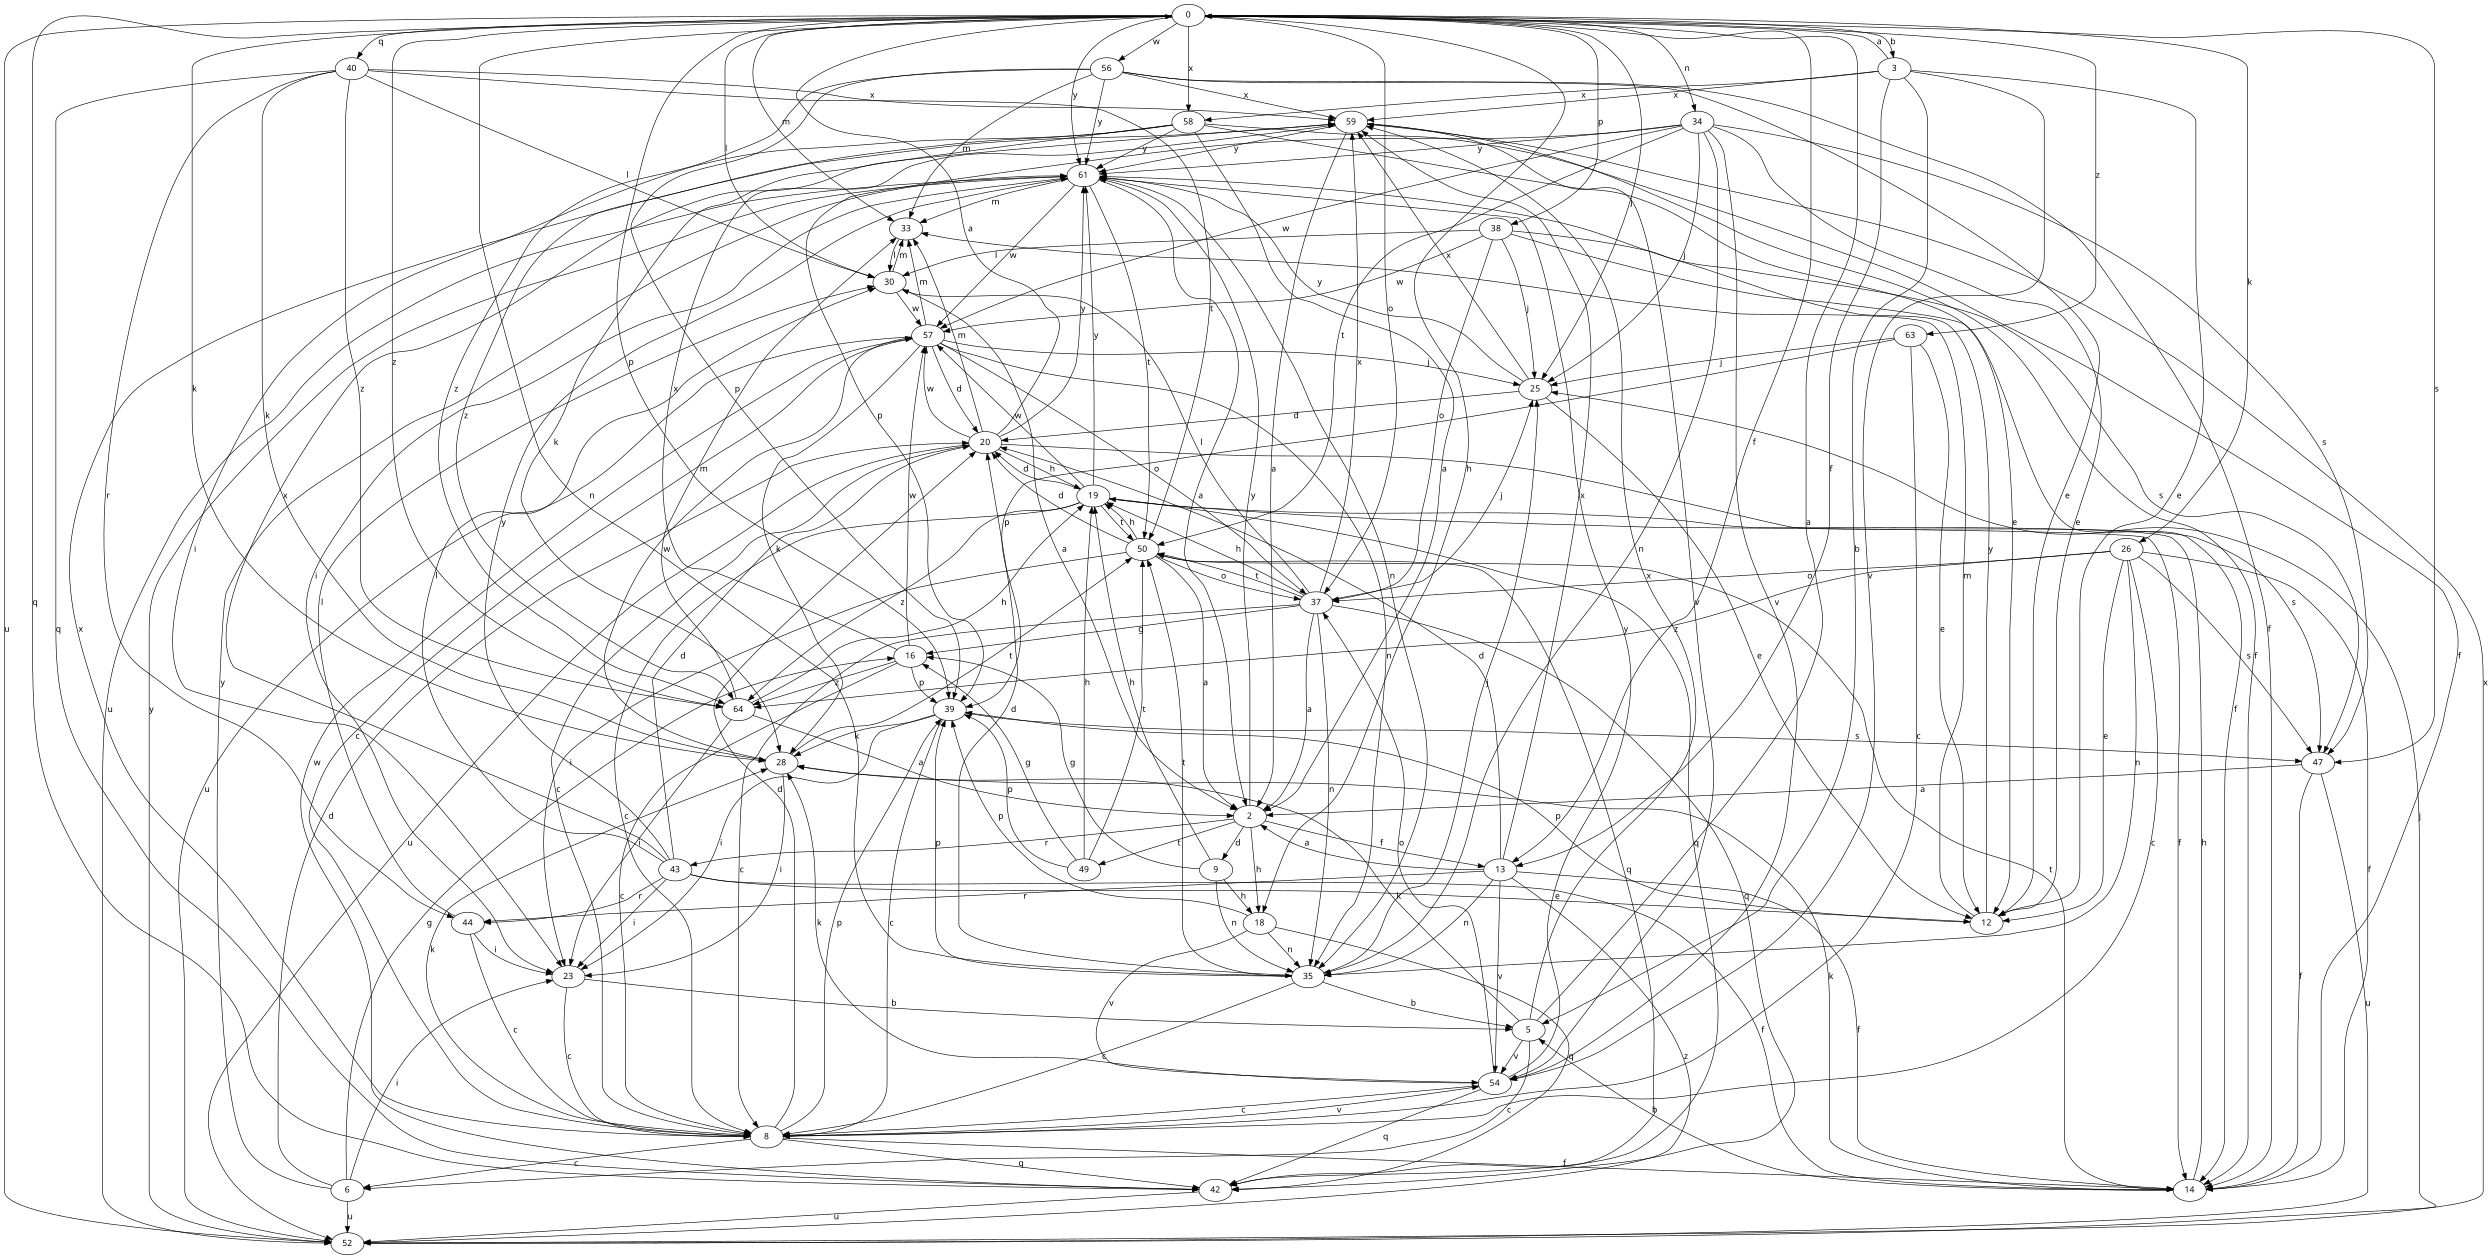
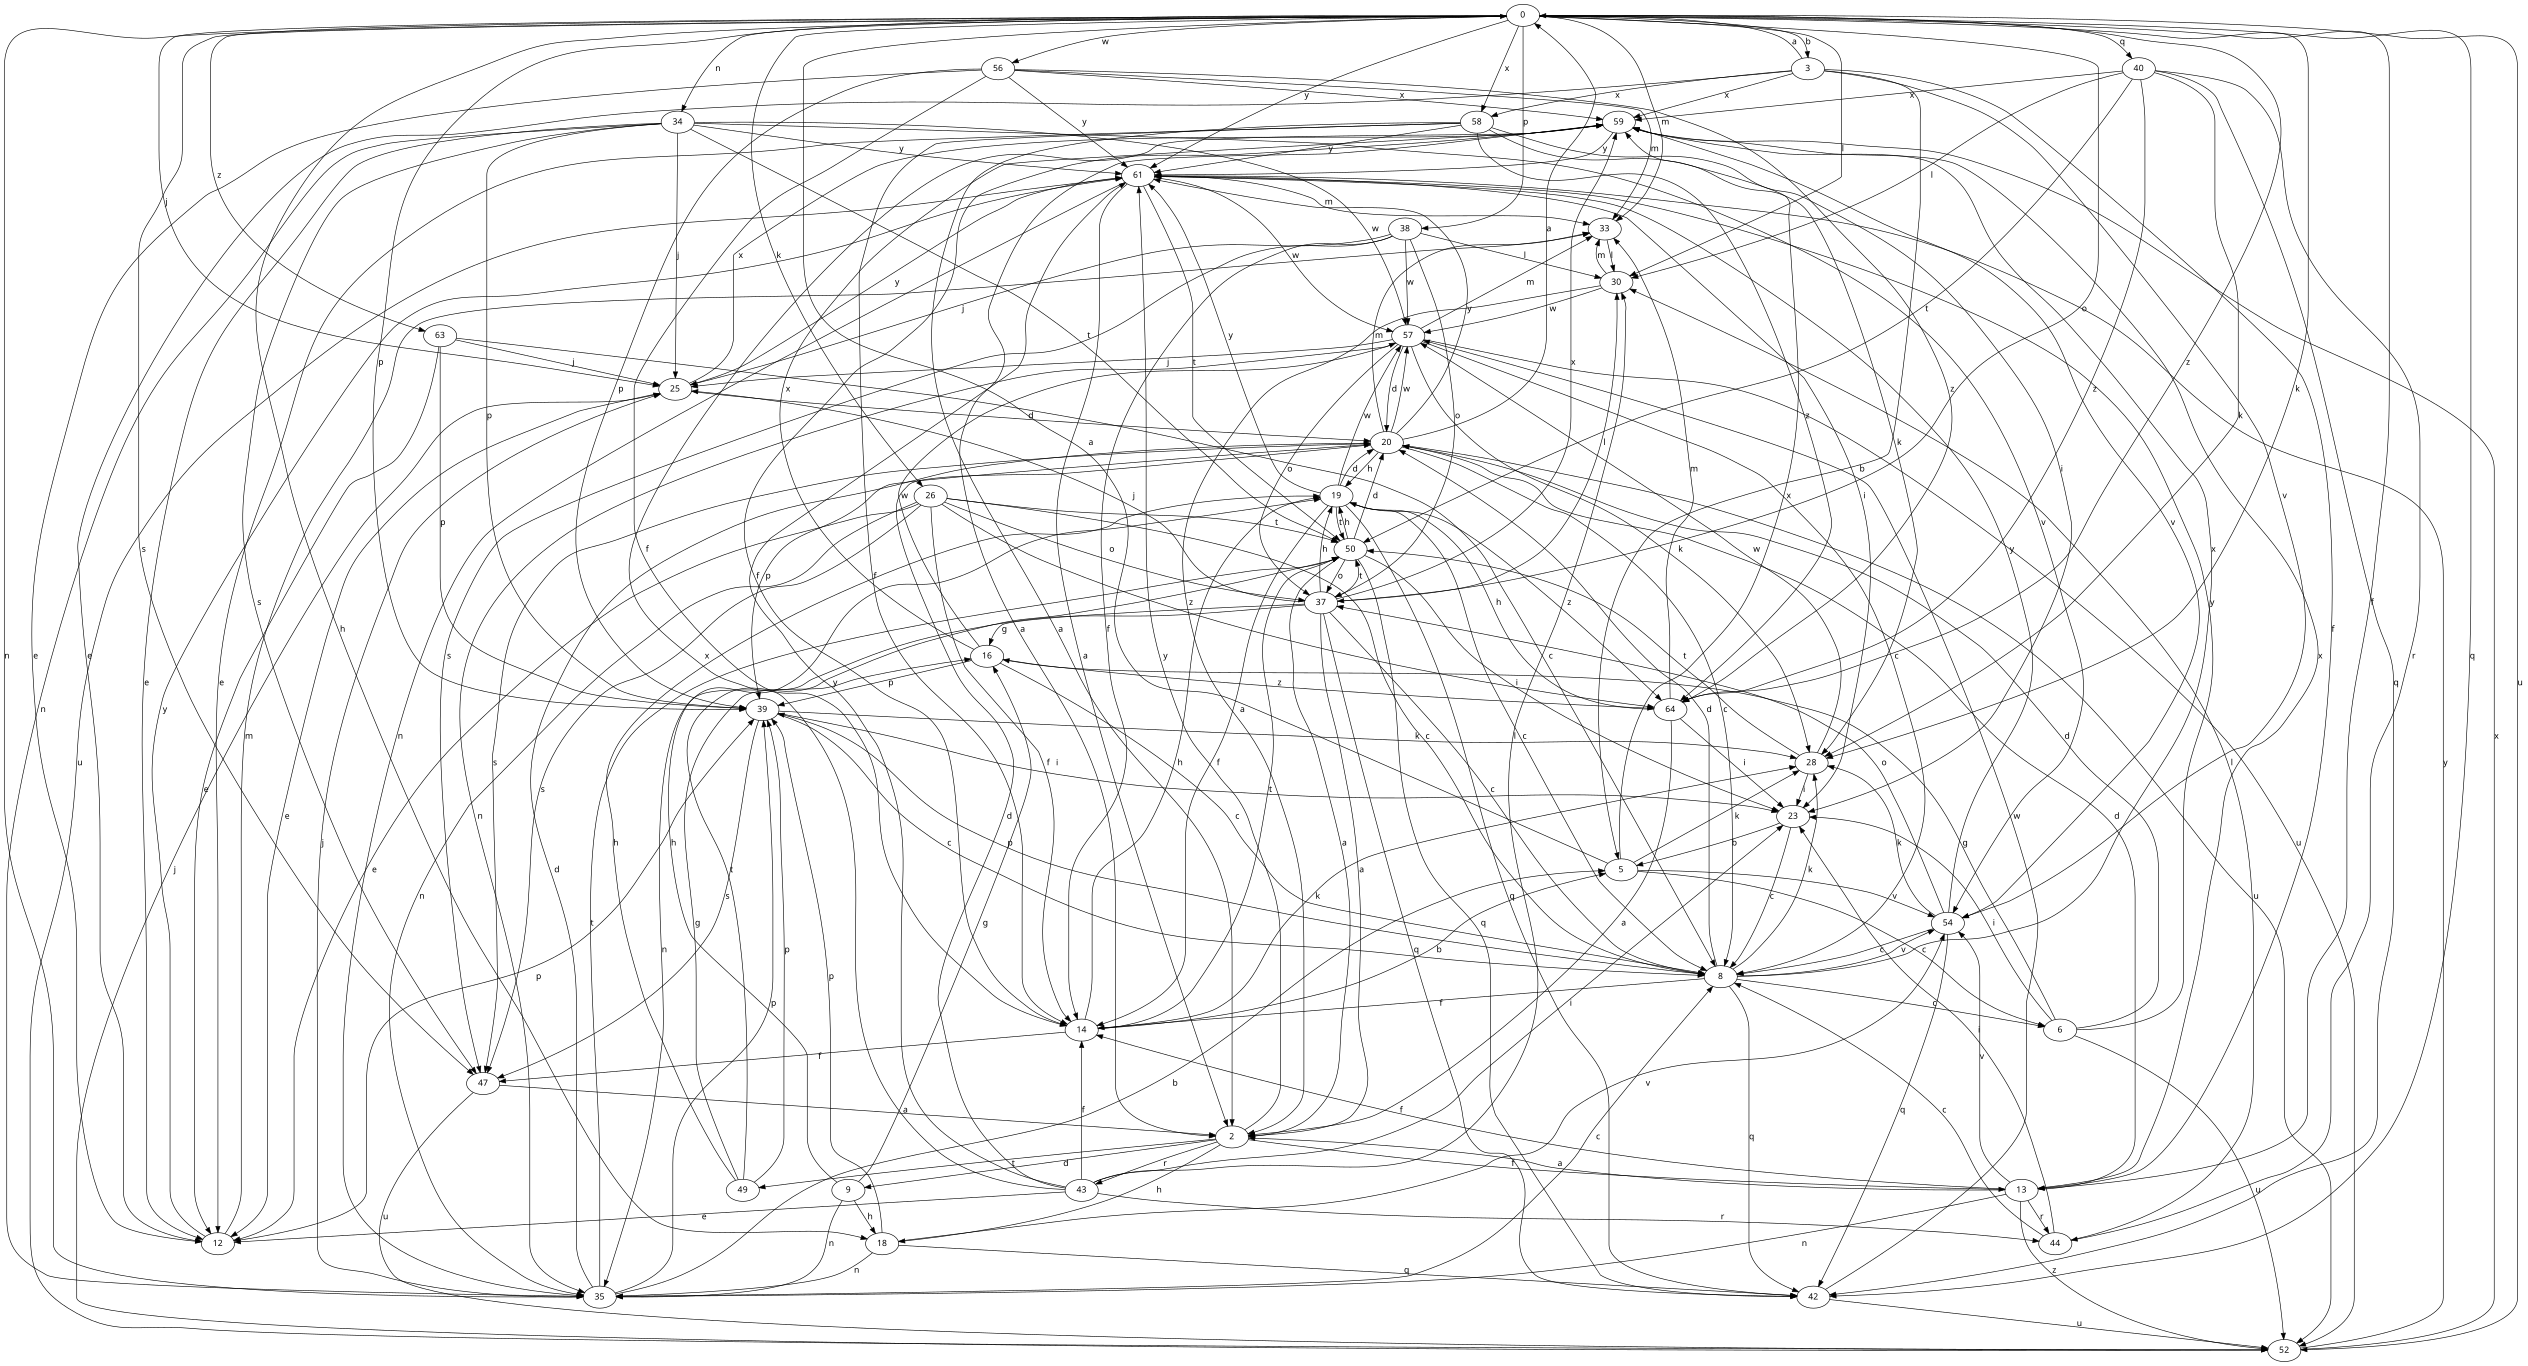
edge "20" -> "39": added, label "p"
edge "26" -> "50": added, label "t"
edge "47" -> "14": reversed
